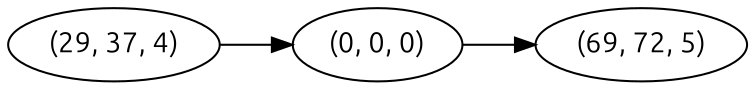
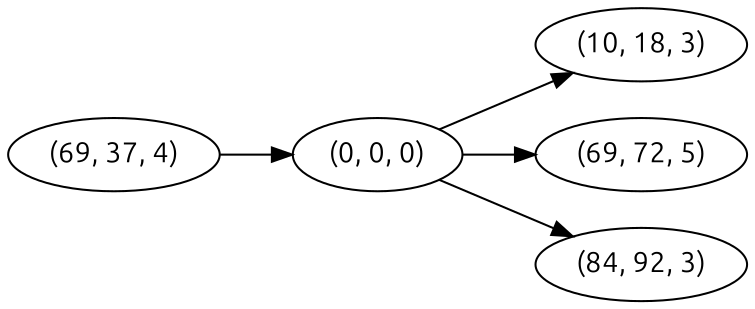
node "(29, 37, 4)": label "(29, 37, 4)" -> "(69, 37, 4)"
node "(10, 18, 3)": added
node "(84, 92, 3)": added
